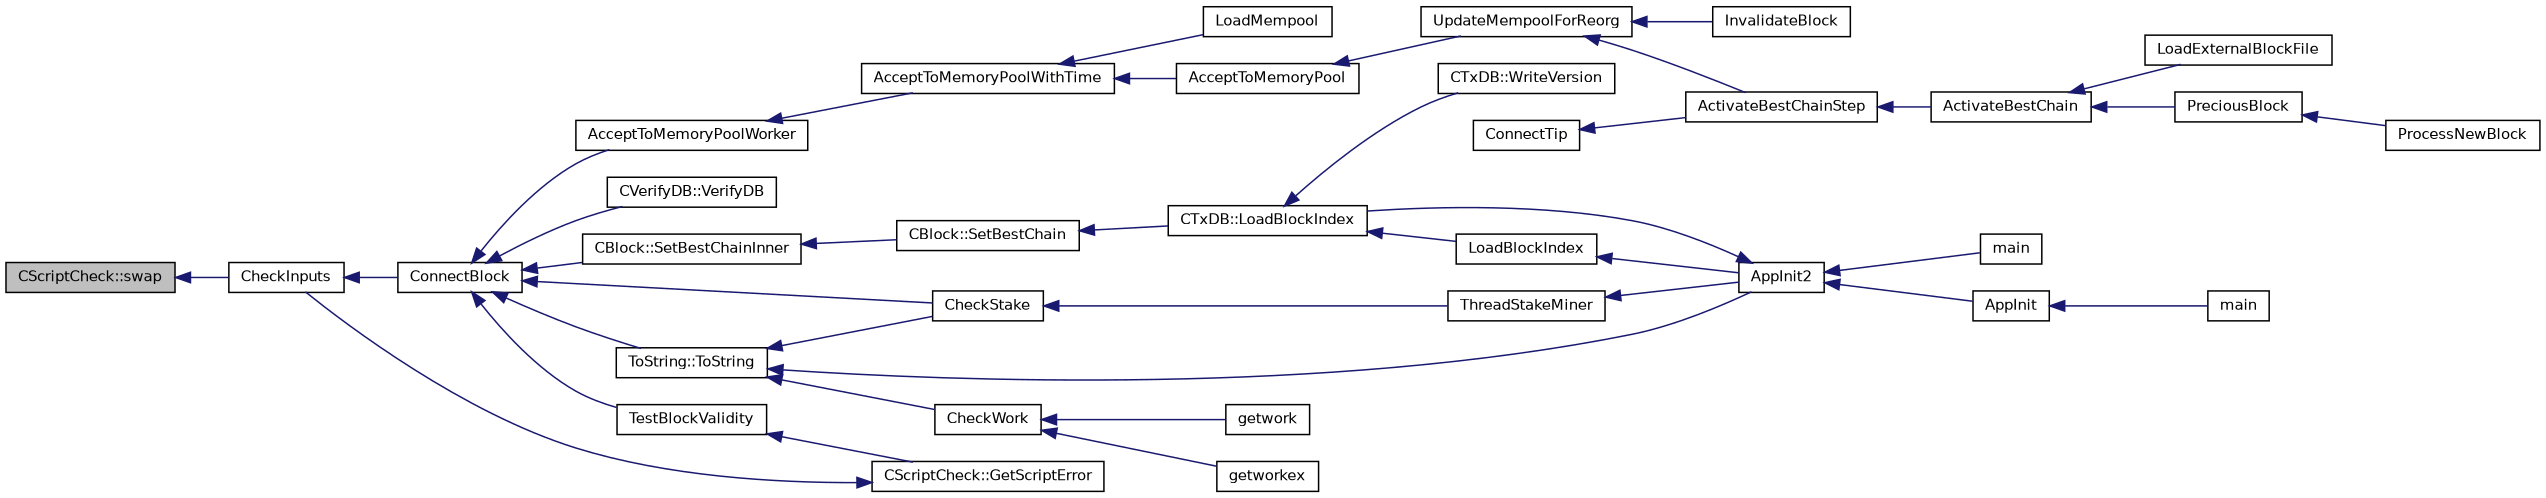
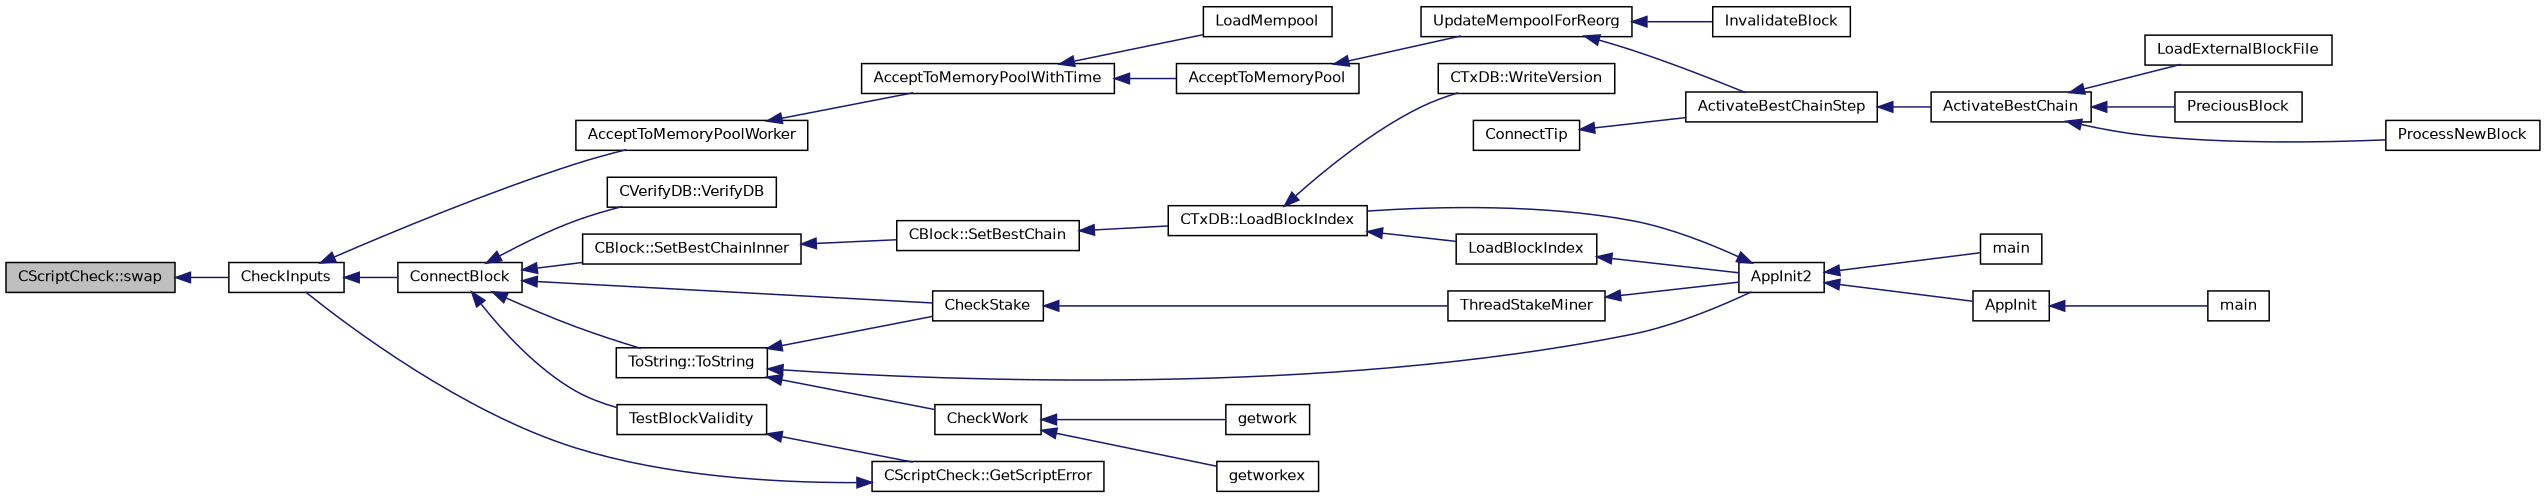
edge "ProcessNewBlock" -> "PreciousBlock": now "ProcessNewBlock" -> "ActivateBestChain"
edge "AcceptToMemoryPoolWorker" -> "ConnectBlock": now "AcceptToMemoryPoolWorker" -> "CheckInputs"
